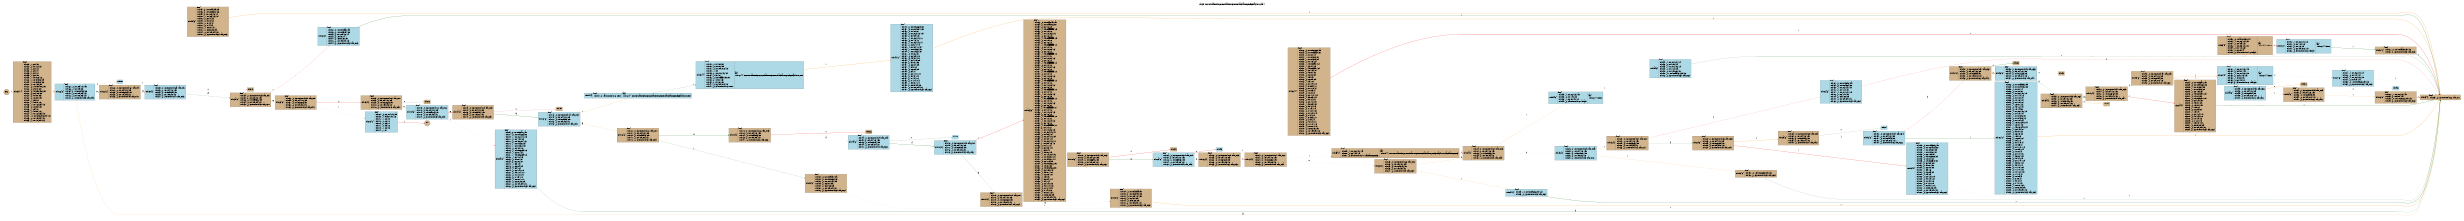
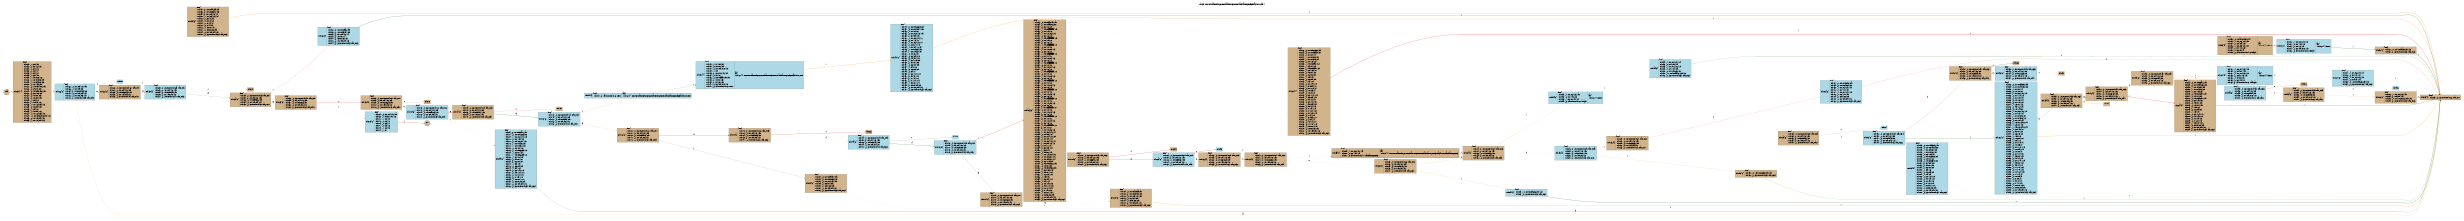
edge "0x40193e [28]" -> "0x40195a [28]": now "0x401e26 [181]" -> "0x40195a [28]"
node "Entry": label "Entry" -> "Final"
edge "0x4016d6 [28]" -> "0x4016ba [28]": reversed
node "0x4018ce [28]": removed
